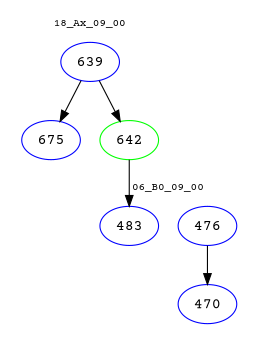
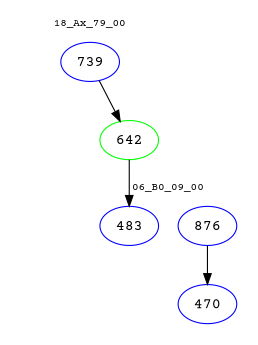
cluster "18_Ax_09_00": label "18_Ax_09_00" -> "18_Ax_79_00"
node "639": label "639" -> "739"
node "675": removed
node "476": label "476" -> "876"
